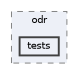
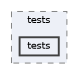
cluster "odr": label "odr" -> "tests"
